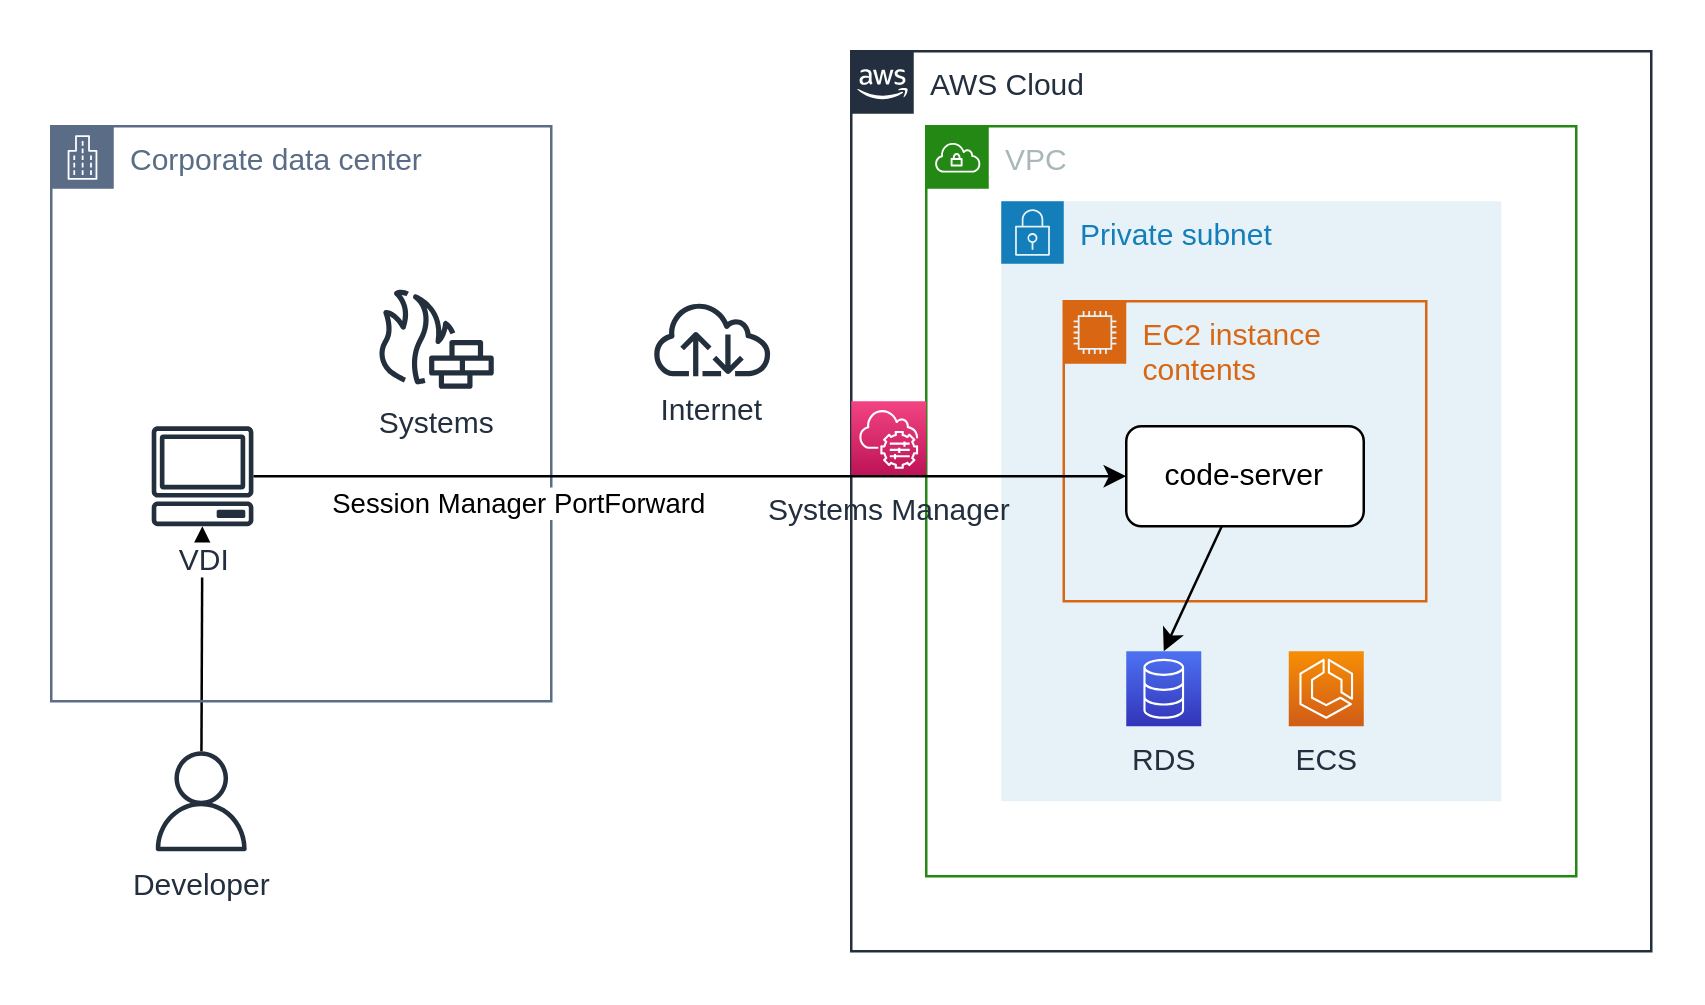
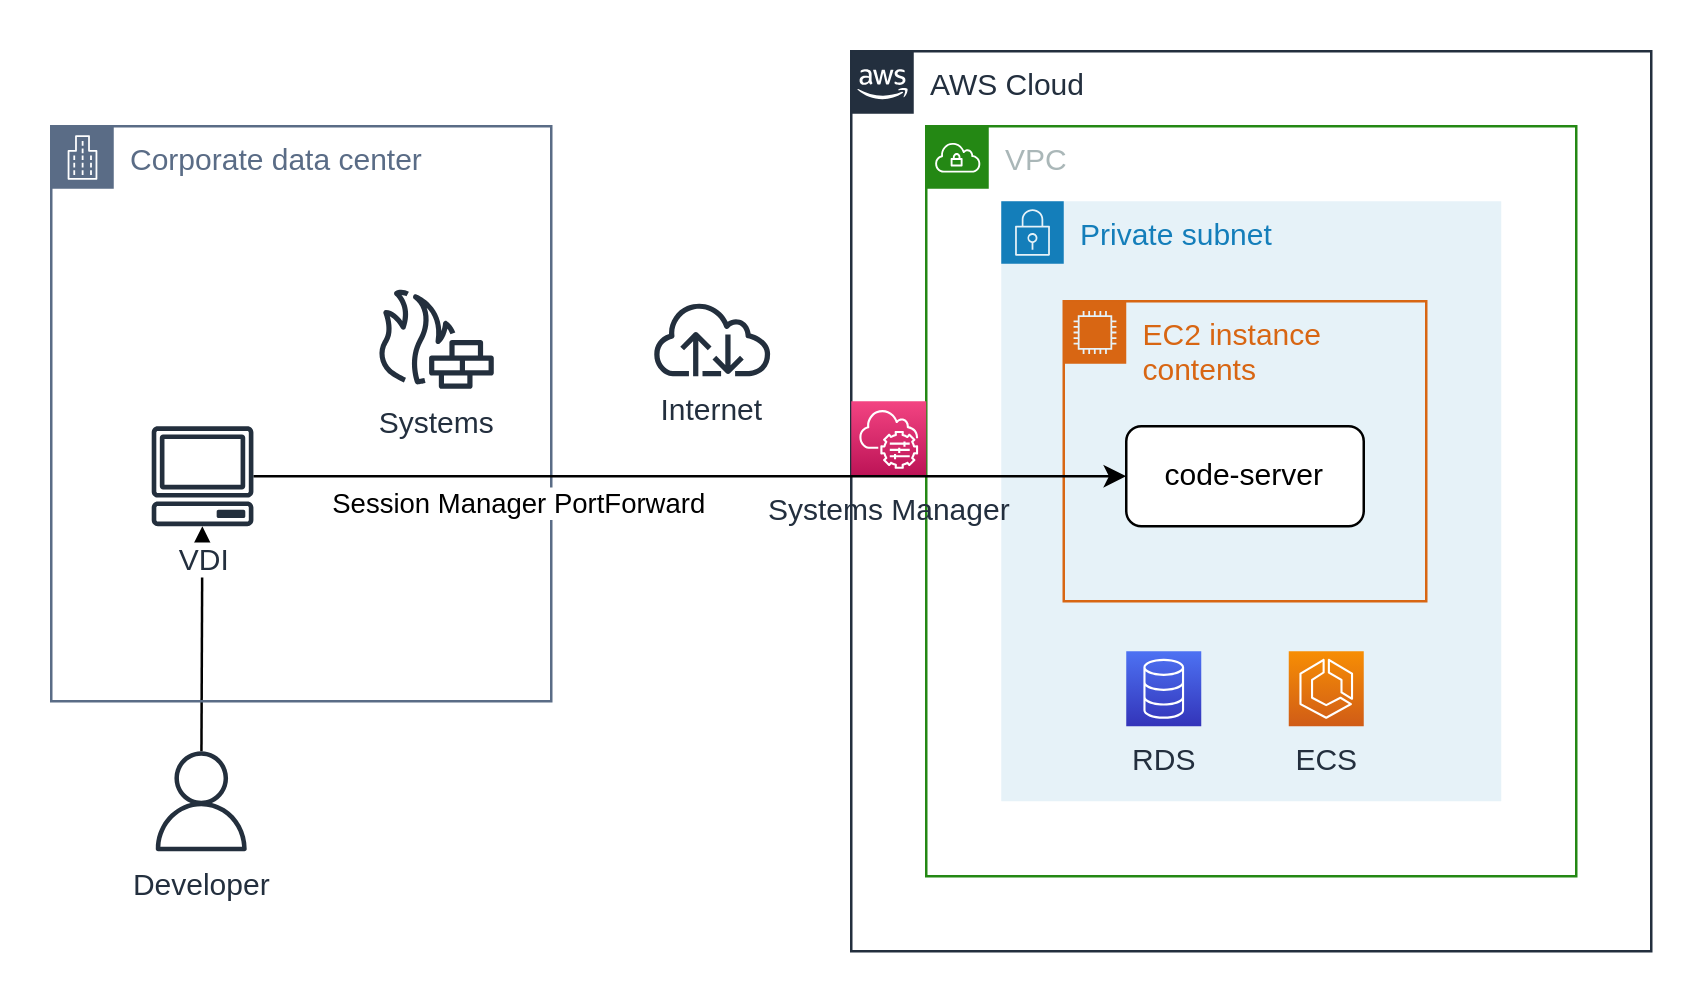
edge "code-server" -> "RDS": removed
